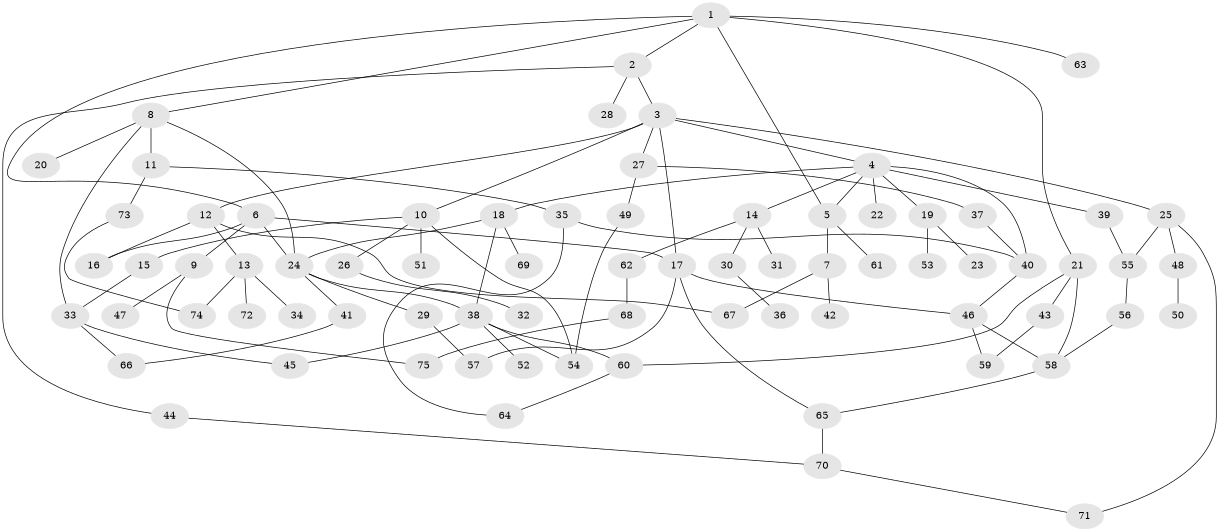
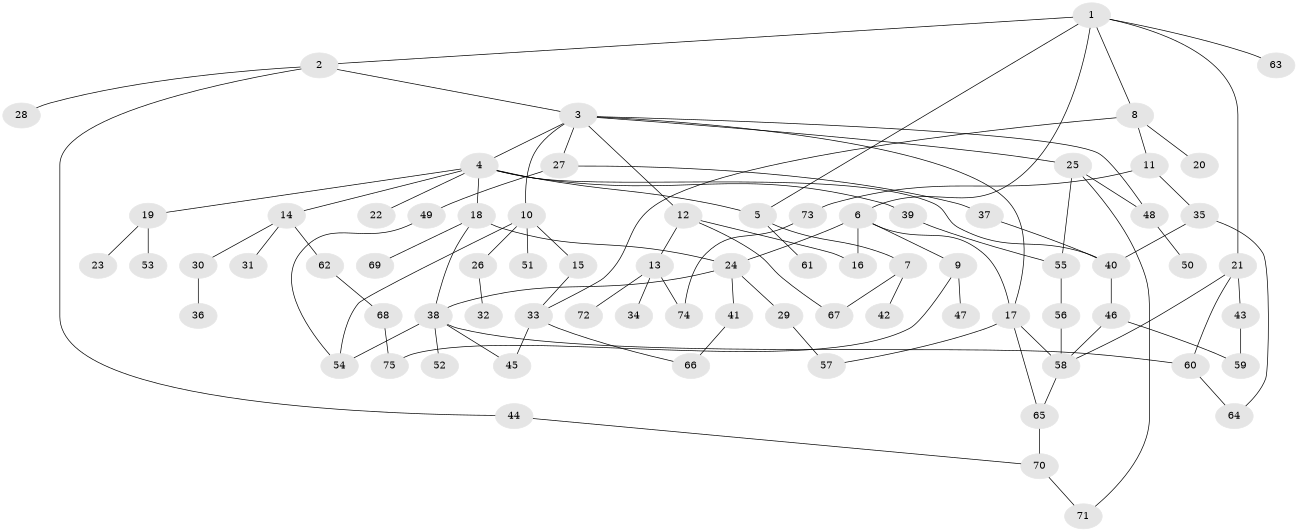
edge "3" -- "48": added
edge "8" -- "24": removed
edge "17" -- "46": now "17" -- "58"
